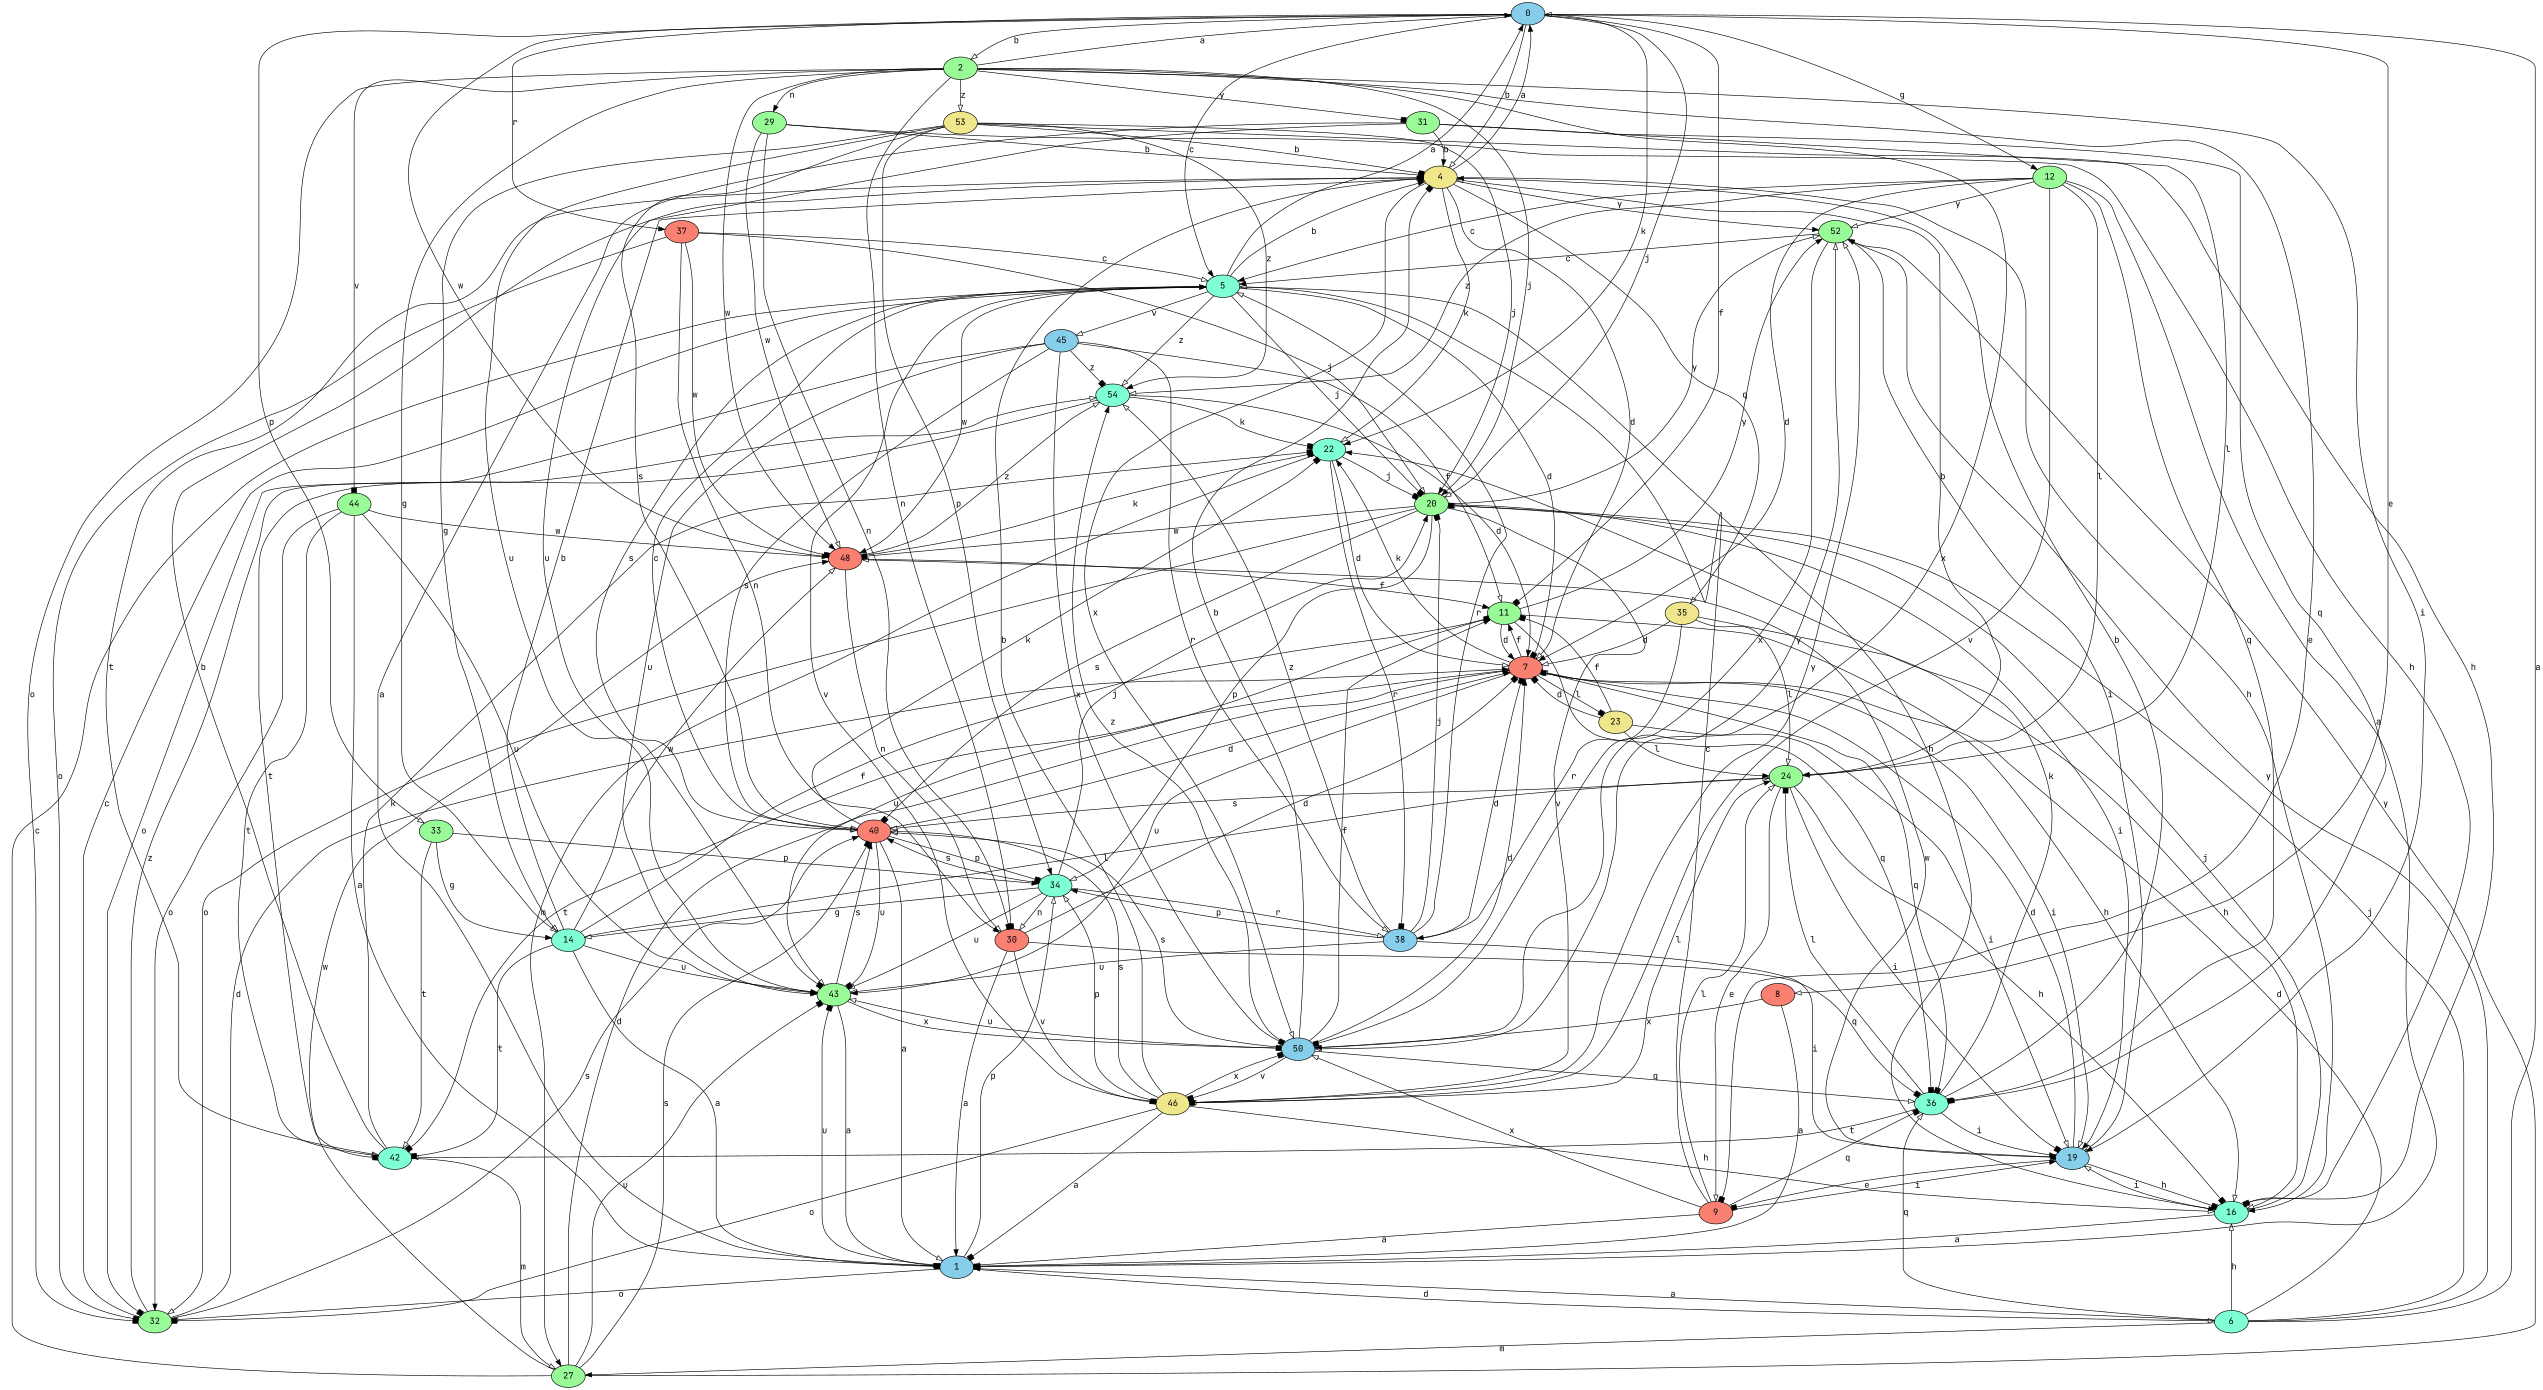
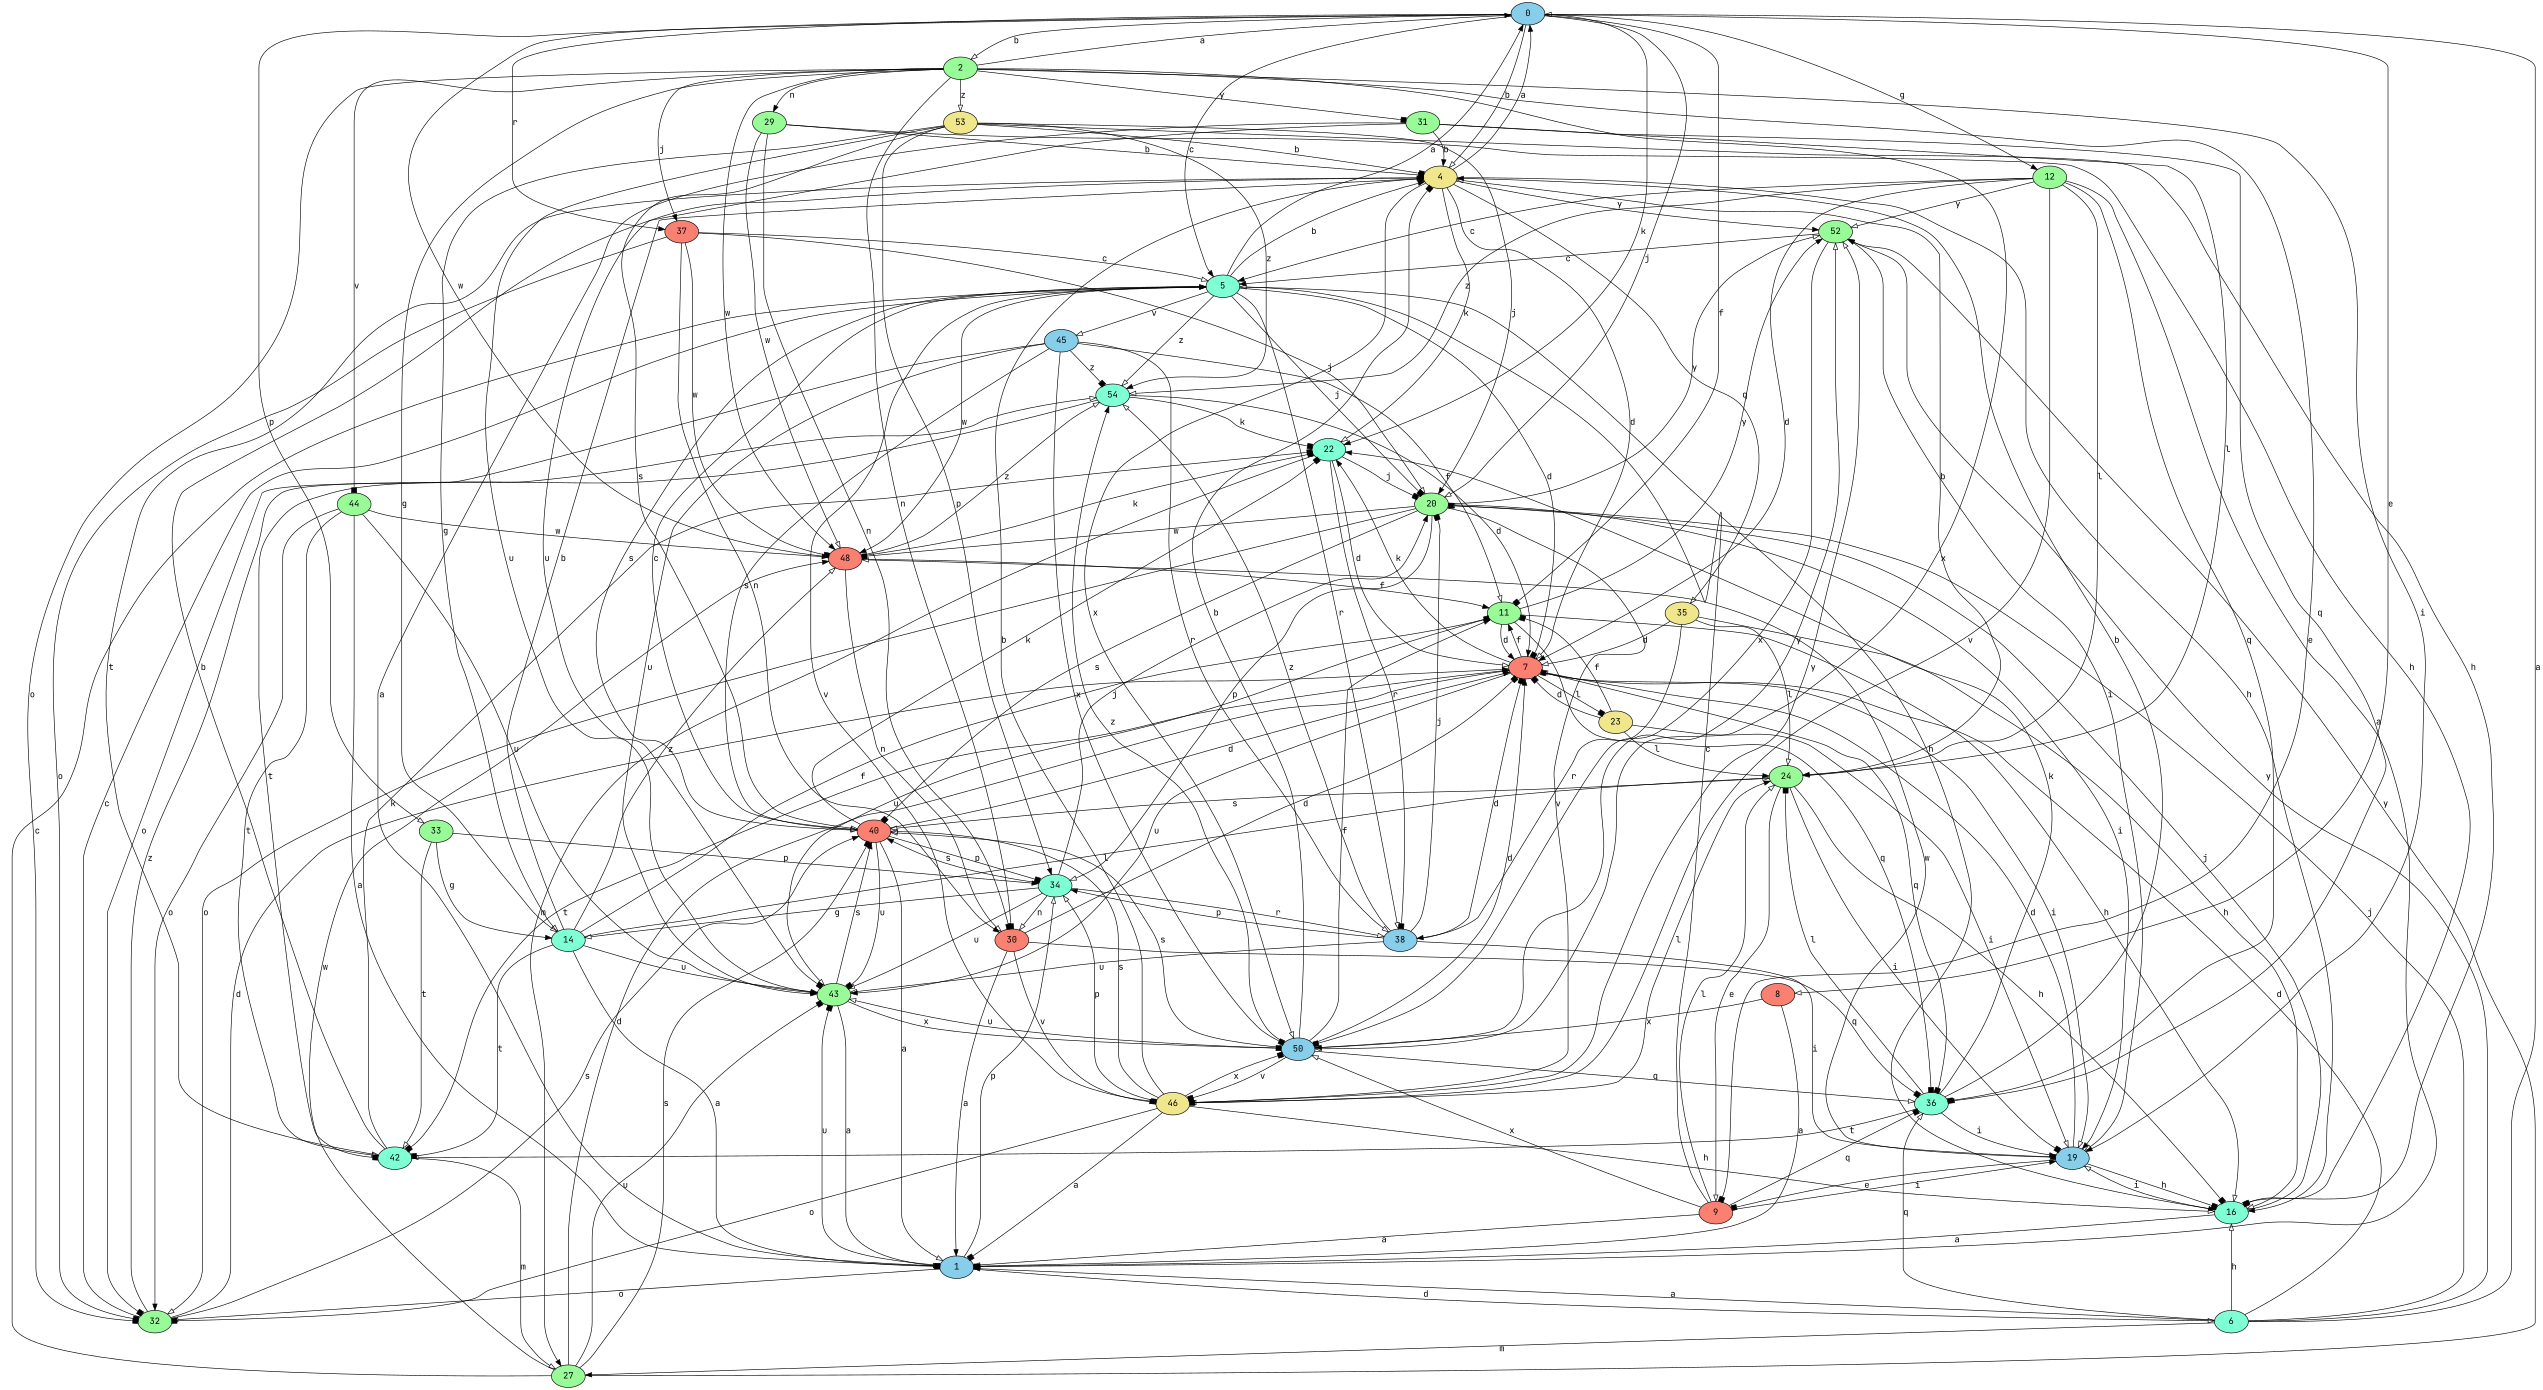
edge "2" -> "20": now "2" -> "37"
edge "38" -> "5": reversed
edge "14" -> "48": label "w" -> "z"
